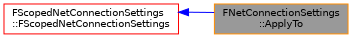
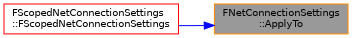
edge "FNetConnectionSettings ::ApplyTo" -> "FScopedNetConnectionSettings ::FScopedNetConnectionSettings": reversed
